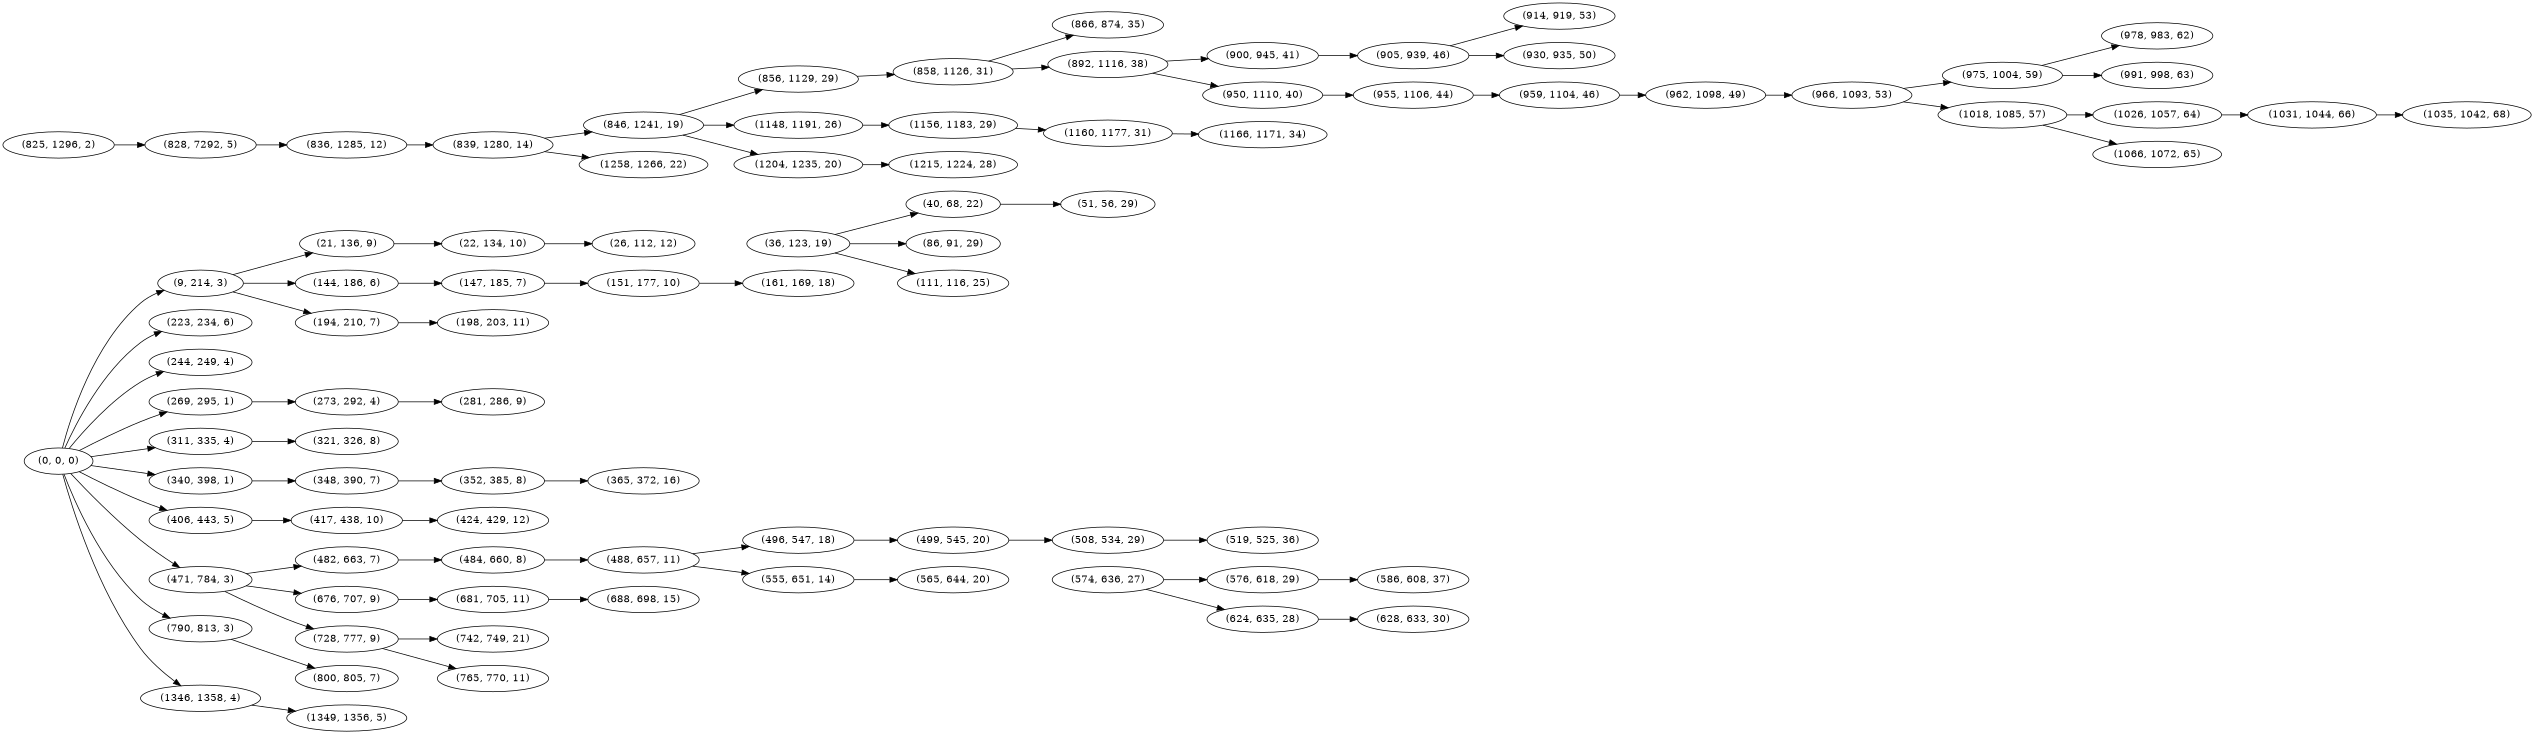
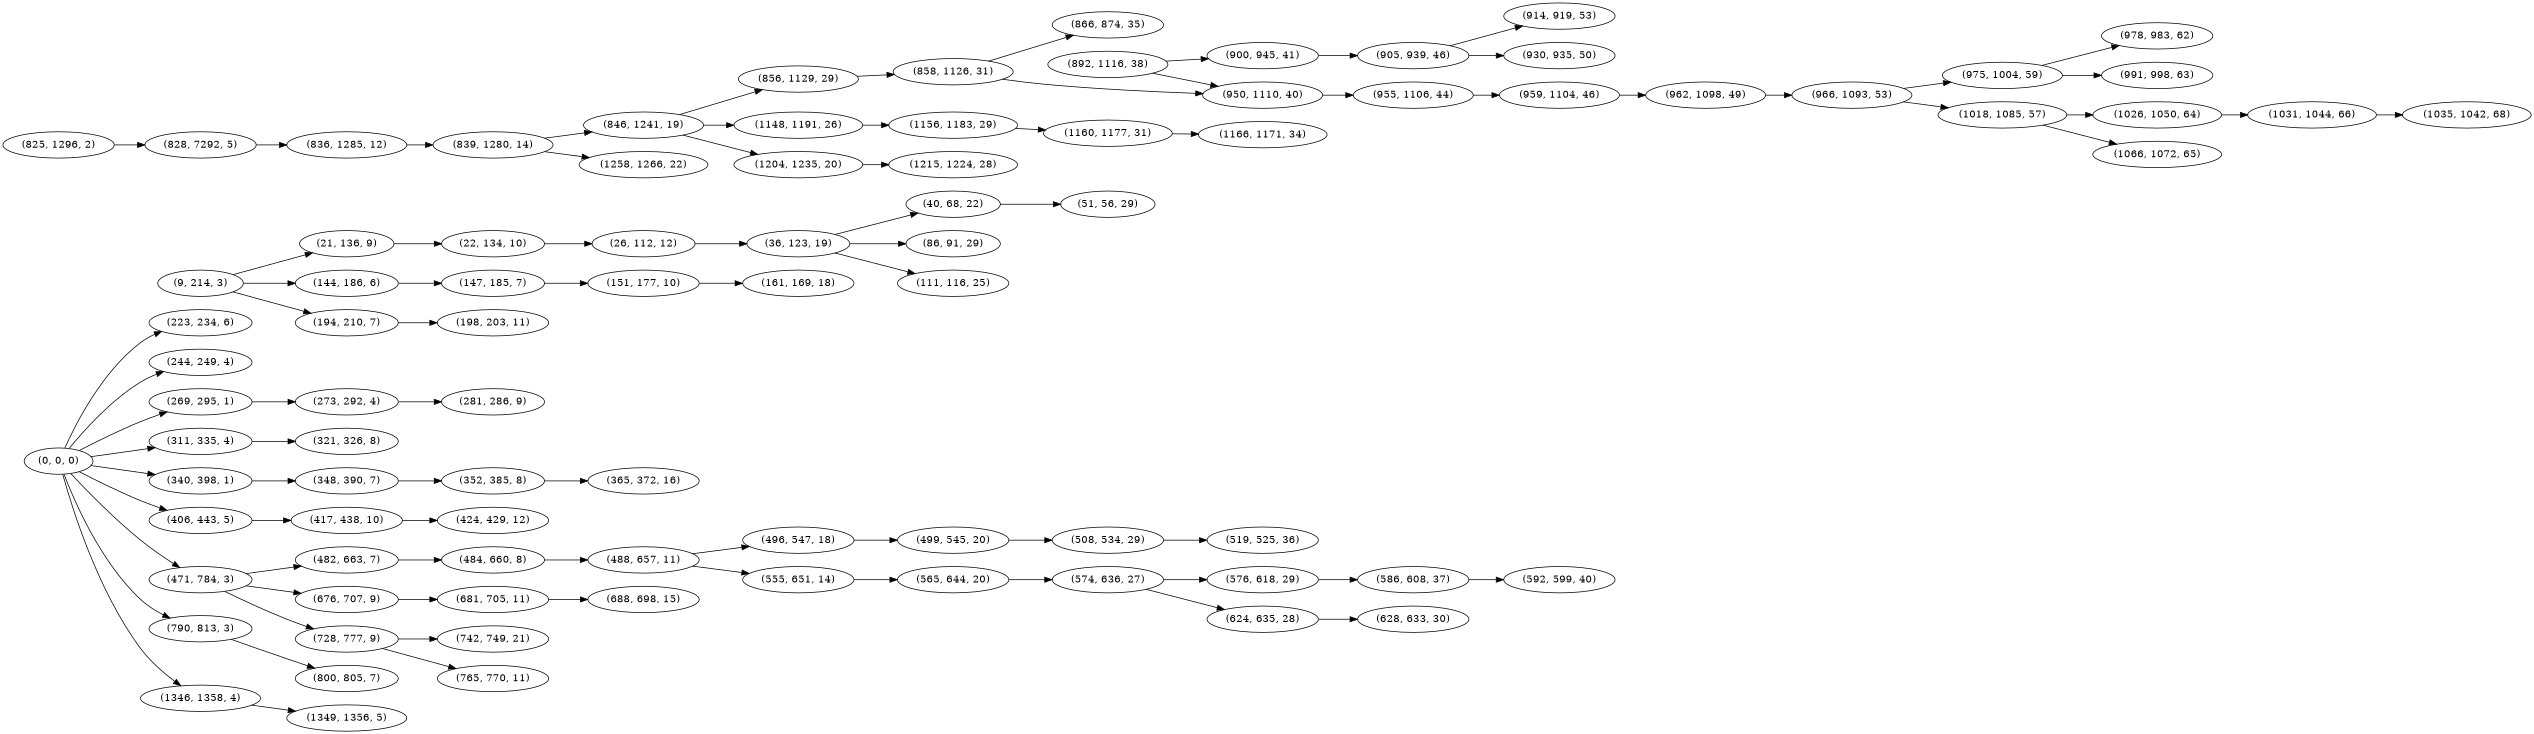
edge "(858, 1126, 31)" -> "(892, 1116, 38)": now "(858, 1126, 31)" -> "(950, 1110, 40)"
node "(1026, 1057, 64)": label "(1026, 1057, 64)" -> "(1026, 1050, 64)"
edge "(26, 112, 12)" -> "(36, 123, 19)": added
edge "(0, 0, 0)" -> "(9, 214, 3)": removed
edge "(565, 644, 20)" -> "(574, 636, 27)": added
node "(592, 599, 40)": added
